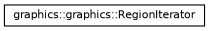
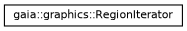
node "graphics::graphics::RegionIterator": label "graphics::graphics::RegionIterator" -> "gaia::graphics::RegionIterator"
